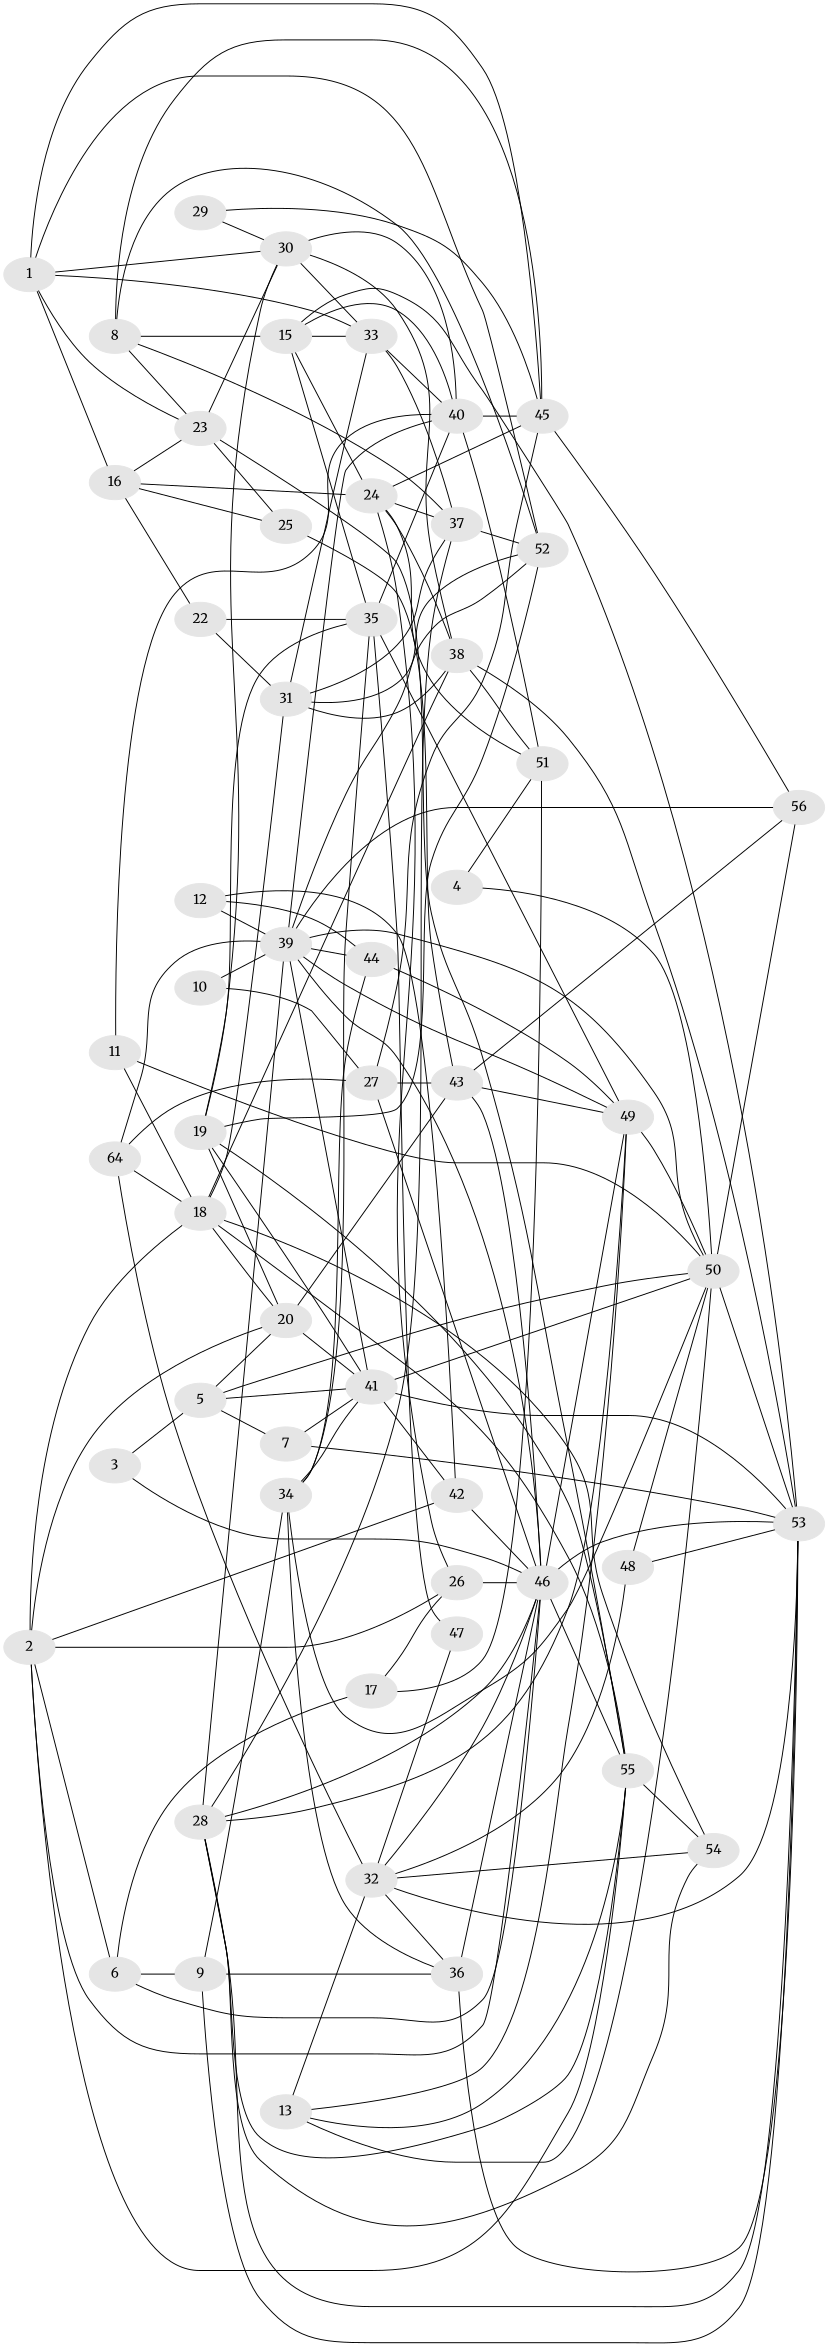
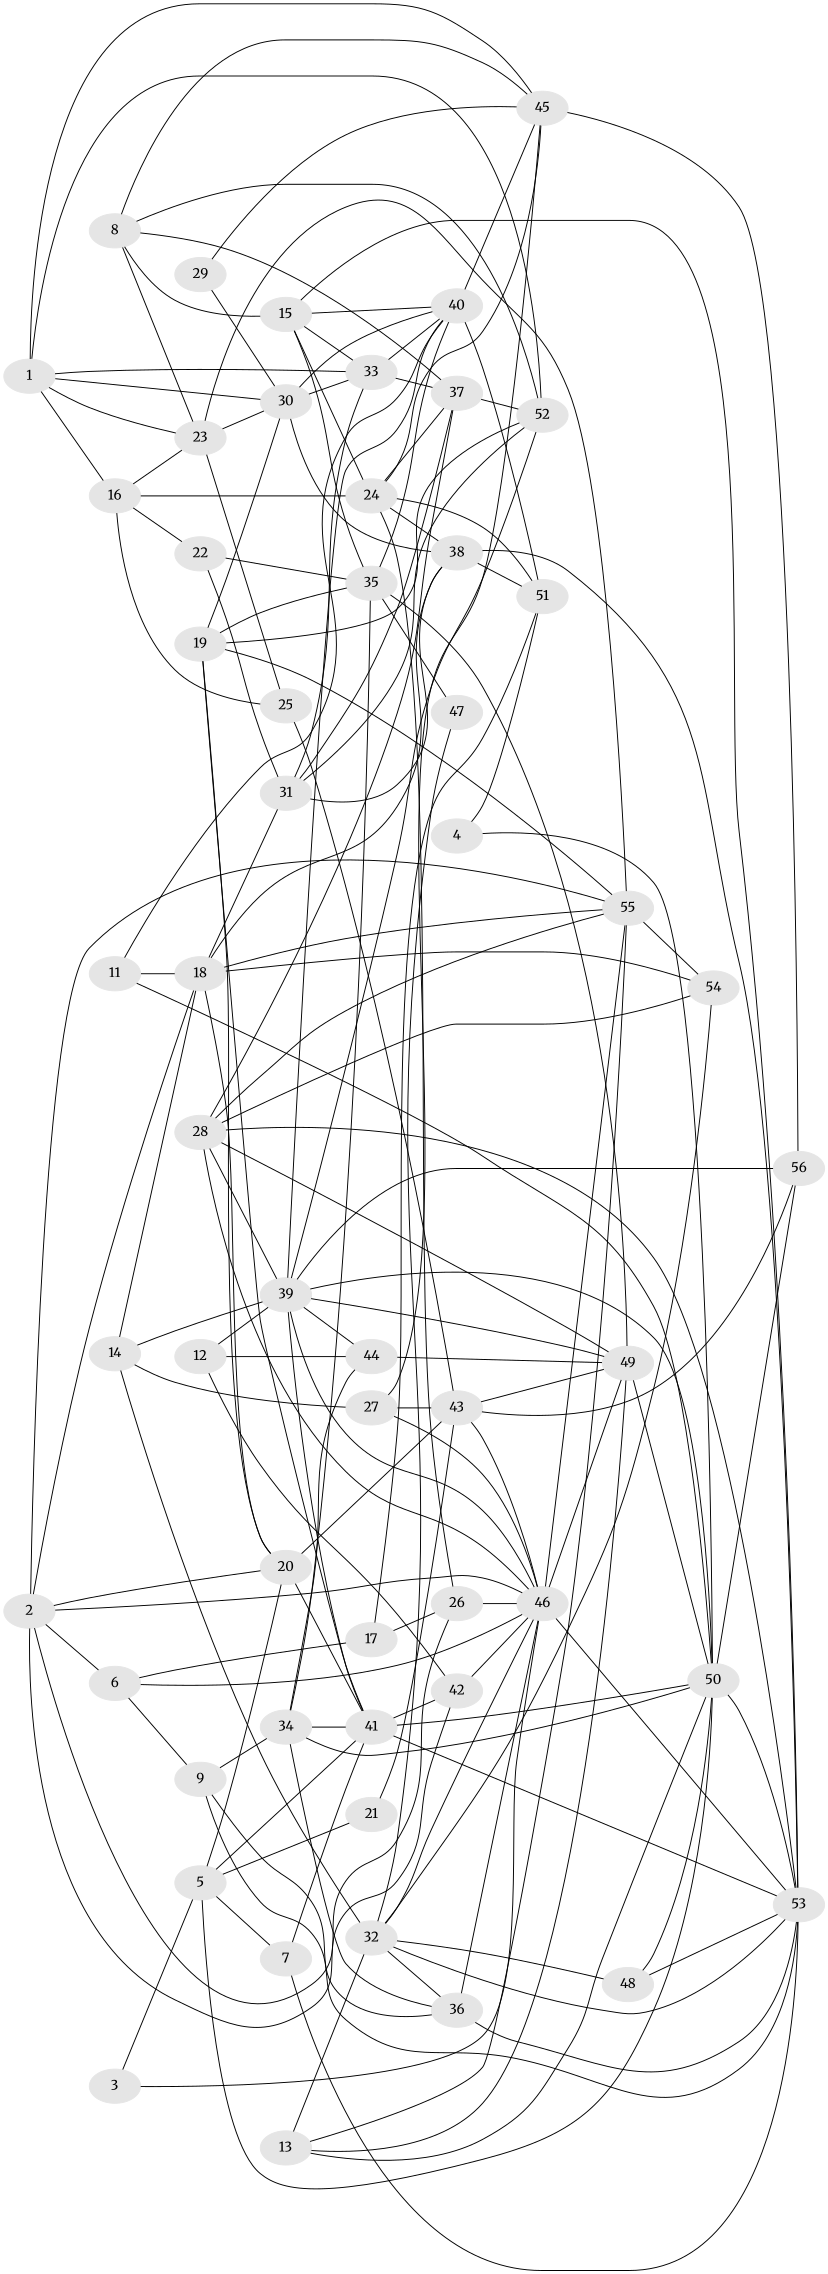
node "10": removed
node "64": label "64" -> "14"
node "21": added
